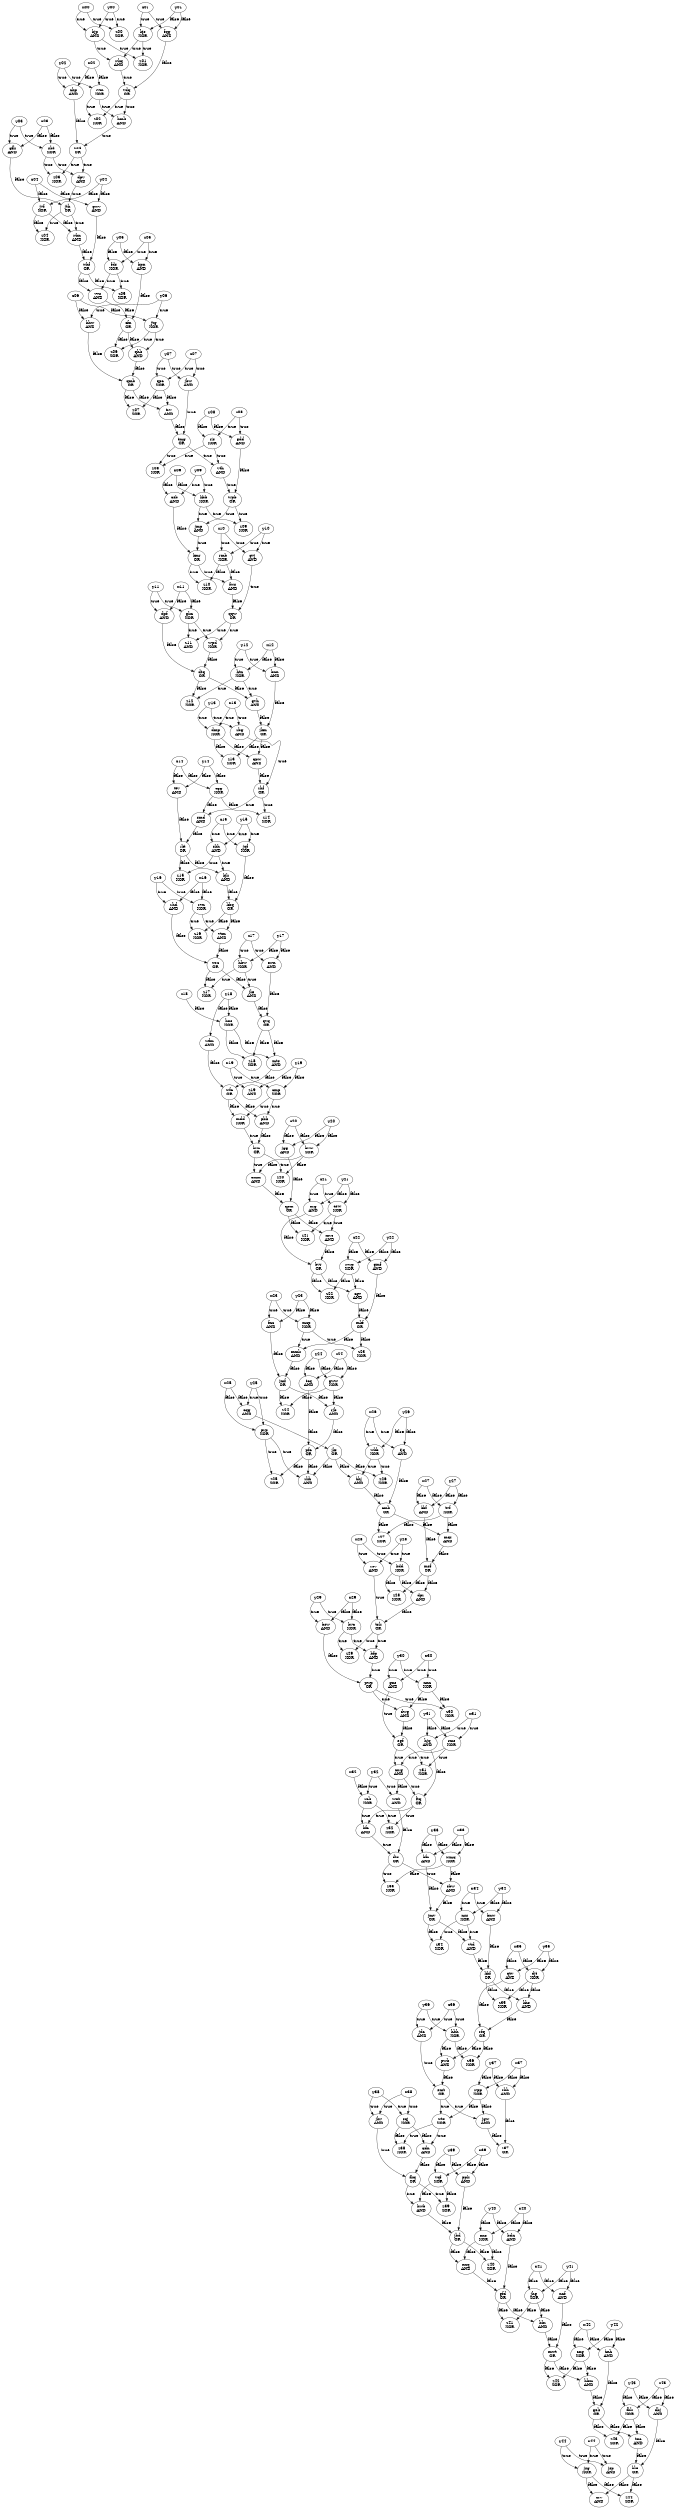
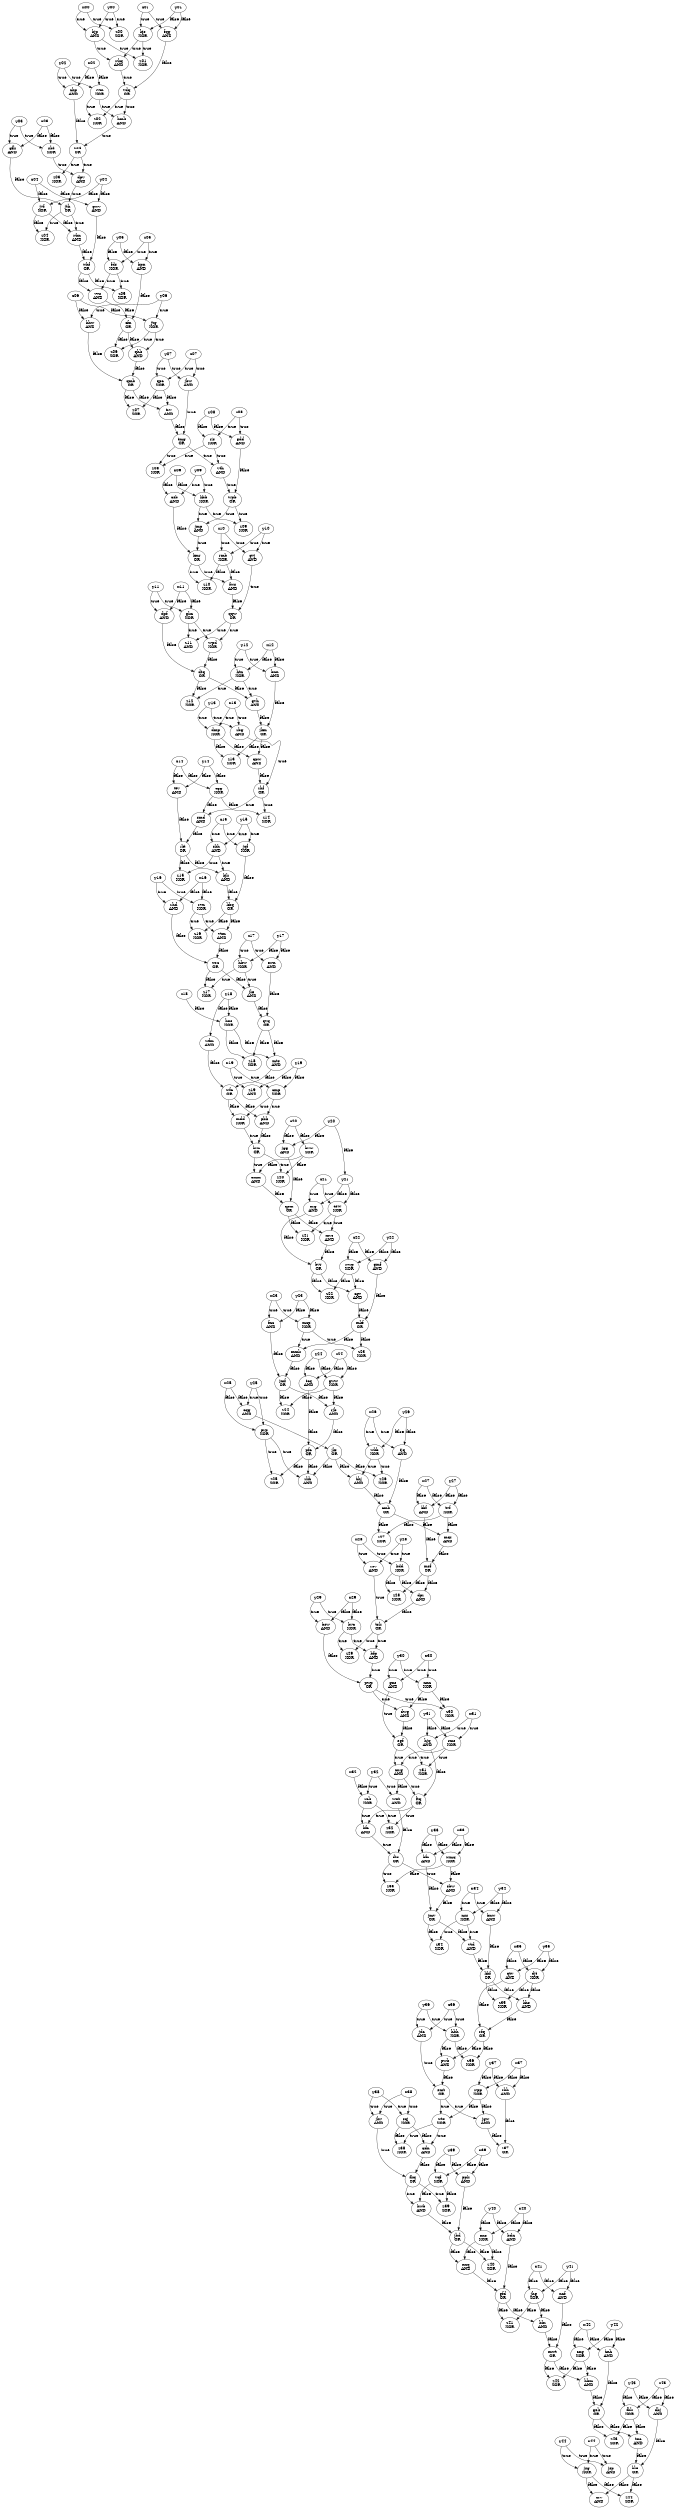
edge "sbt XOR" -> "z03 XOR": removed, label "true"
edge "y20" -> "bvw XOR": now "y20" -> "y21"
